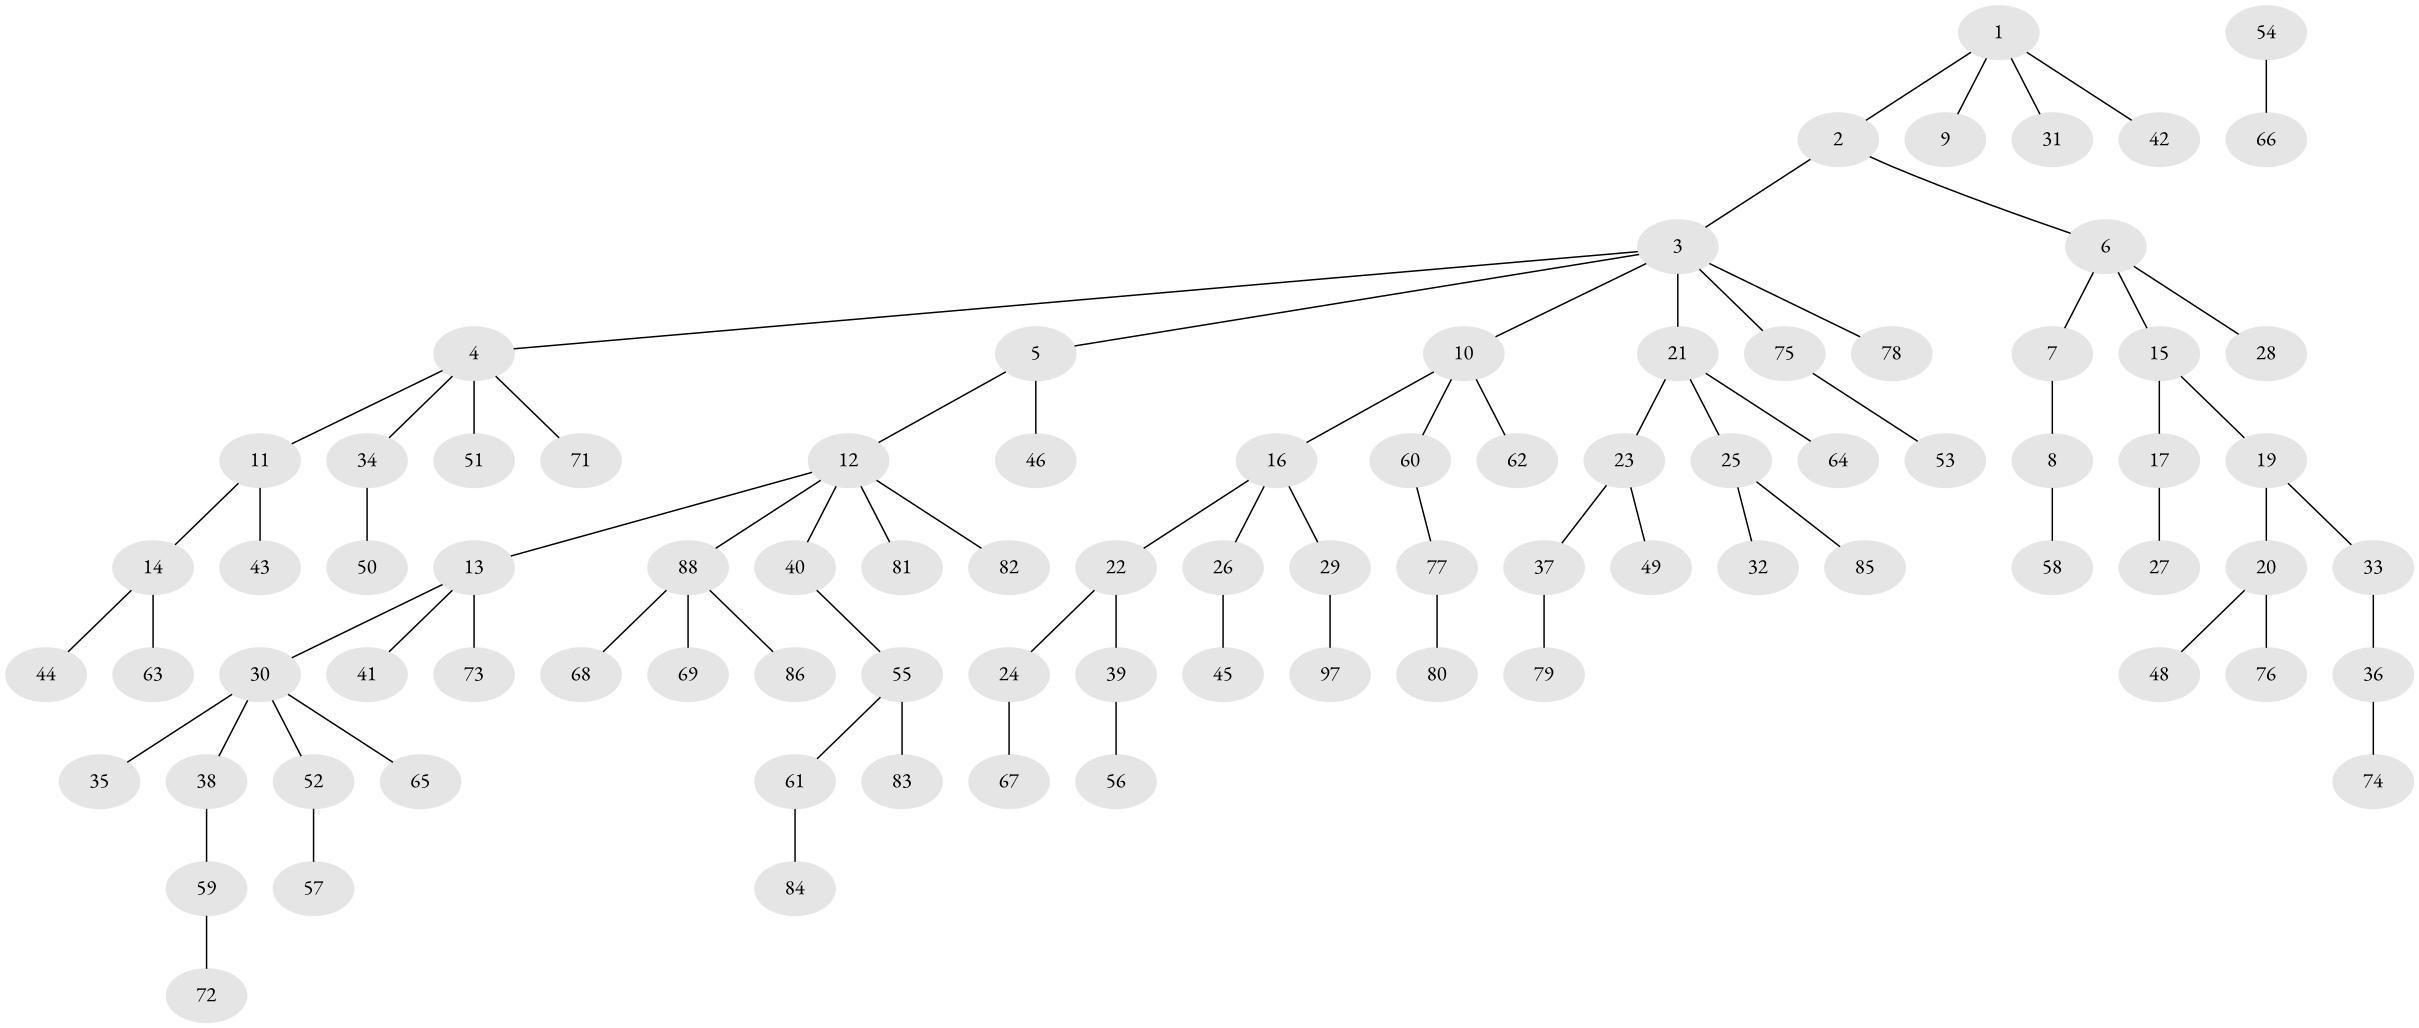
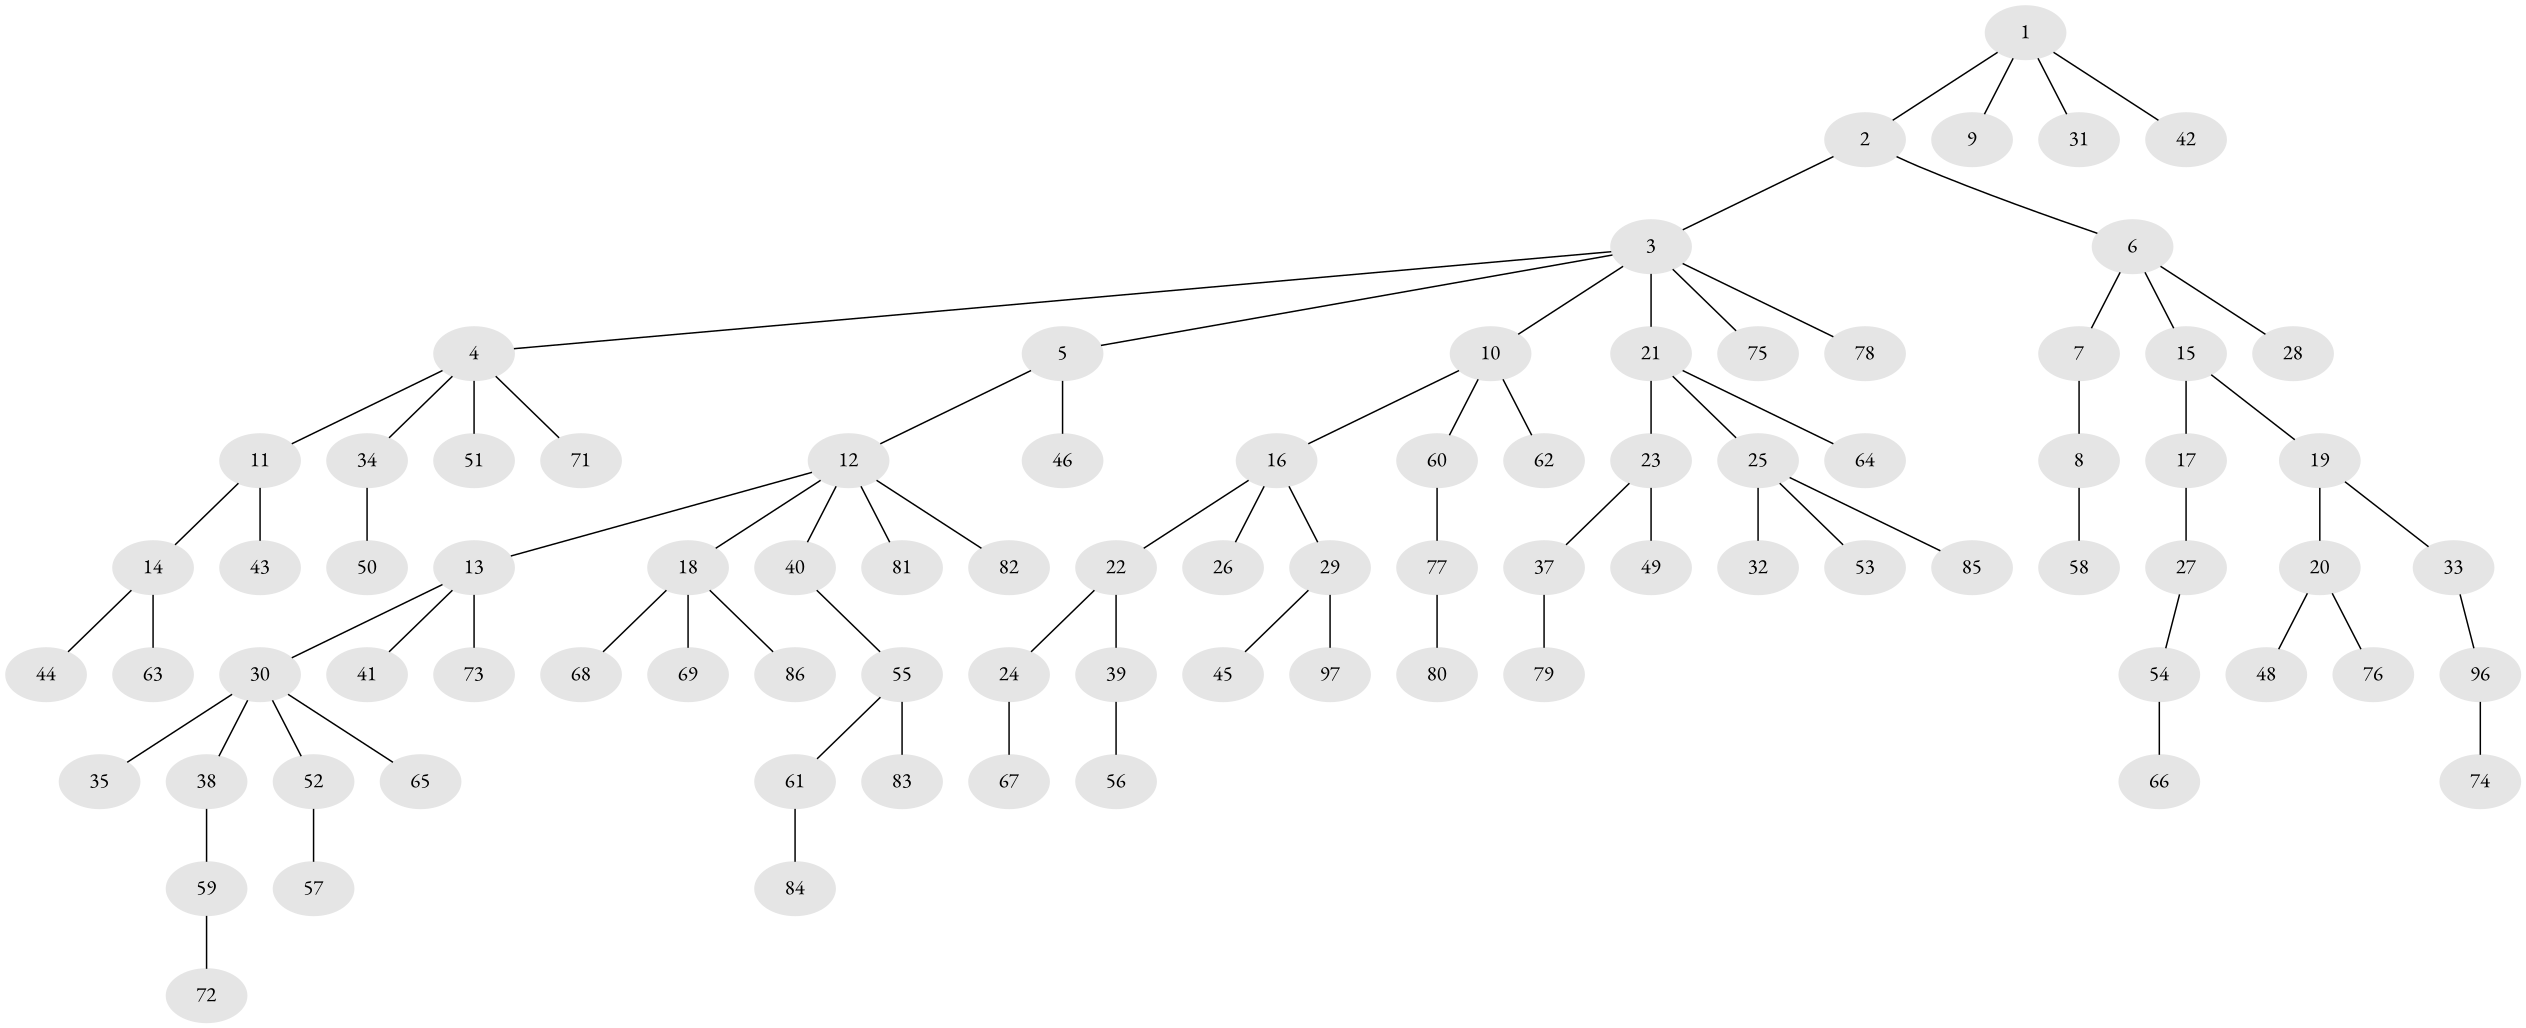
edge "75" -- "53": now "25" -- "53"
node "88": label "88" -> "18"
edge "26" -- "45": now "29" -- "45"
edge "27" -- "54": added
node "36": label "36" -> "96"
